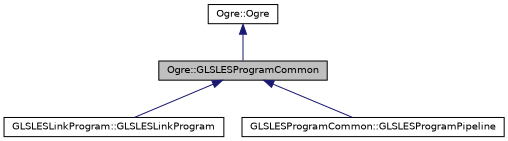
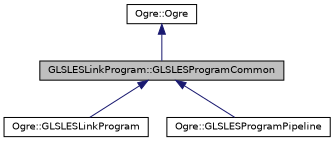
node "Ogre::GLSLESProgramCommon": label "Ogre::GLSLESProgramCommon" -> "GLSLESLinkProgram::GLSLESProgramCommon"
node "GLSLESLinkProgram::GLSLESLinkProgram": label "GLSLESLinkProgram::GLSLESLinkProgram" -> "Ogre::GLSLESLinkProgram"
node "GLSLESProgramCommon::GLSLESProgramPipeline": label "GLSLESProgramCommon::GLSLESProgramPipeline" -> "Ogre::GLSLESProgramPipeline"
